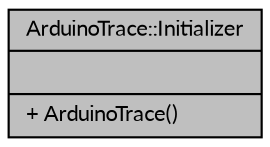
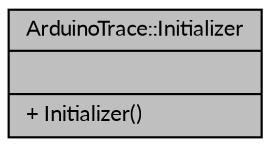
node "ArduinoTrace::Initializer": text "+ ArduinoTrace()" -> "+ Initializer()"
